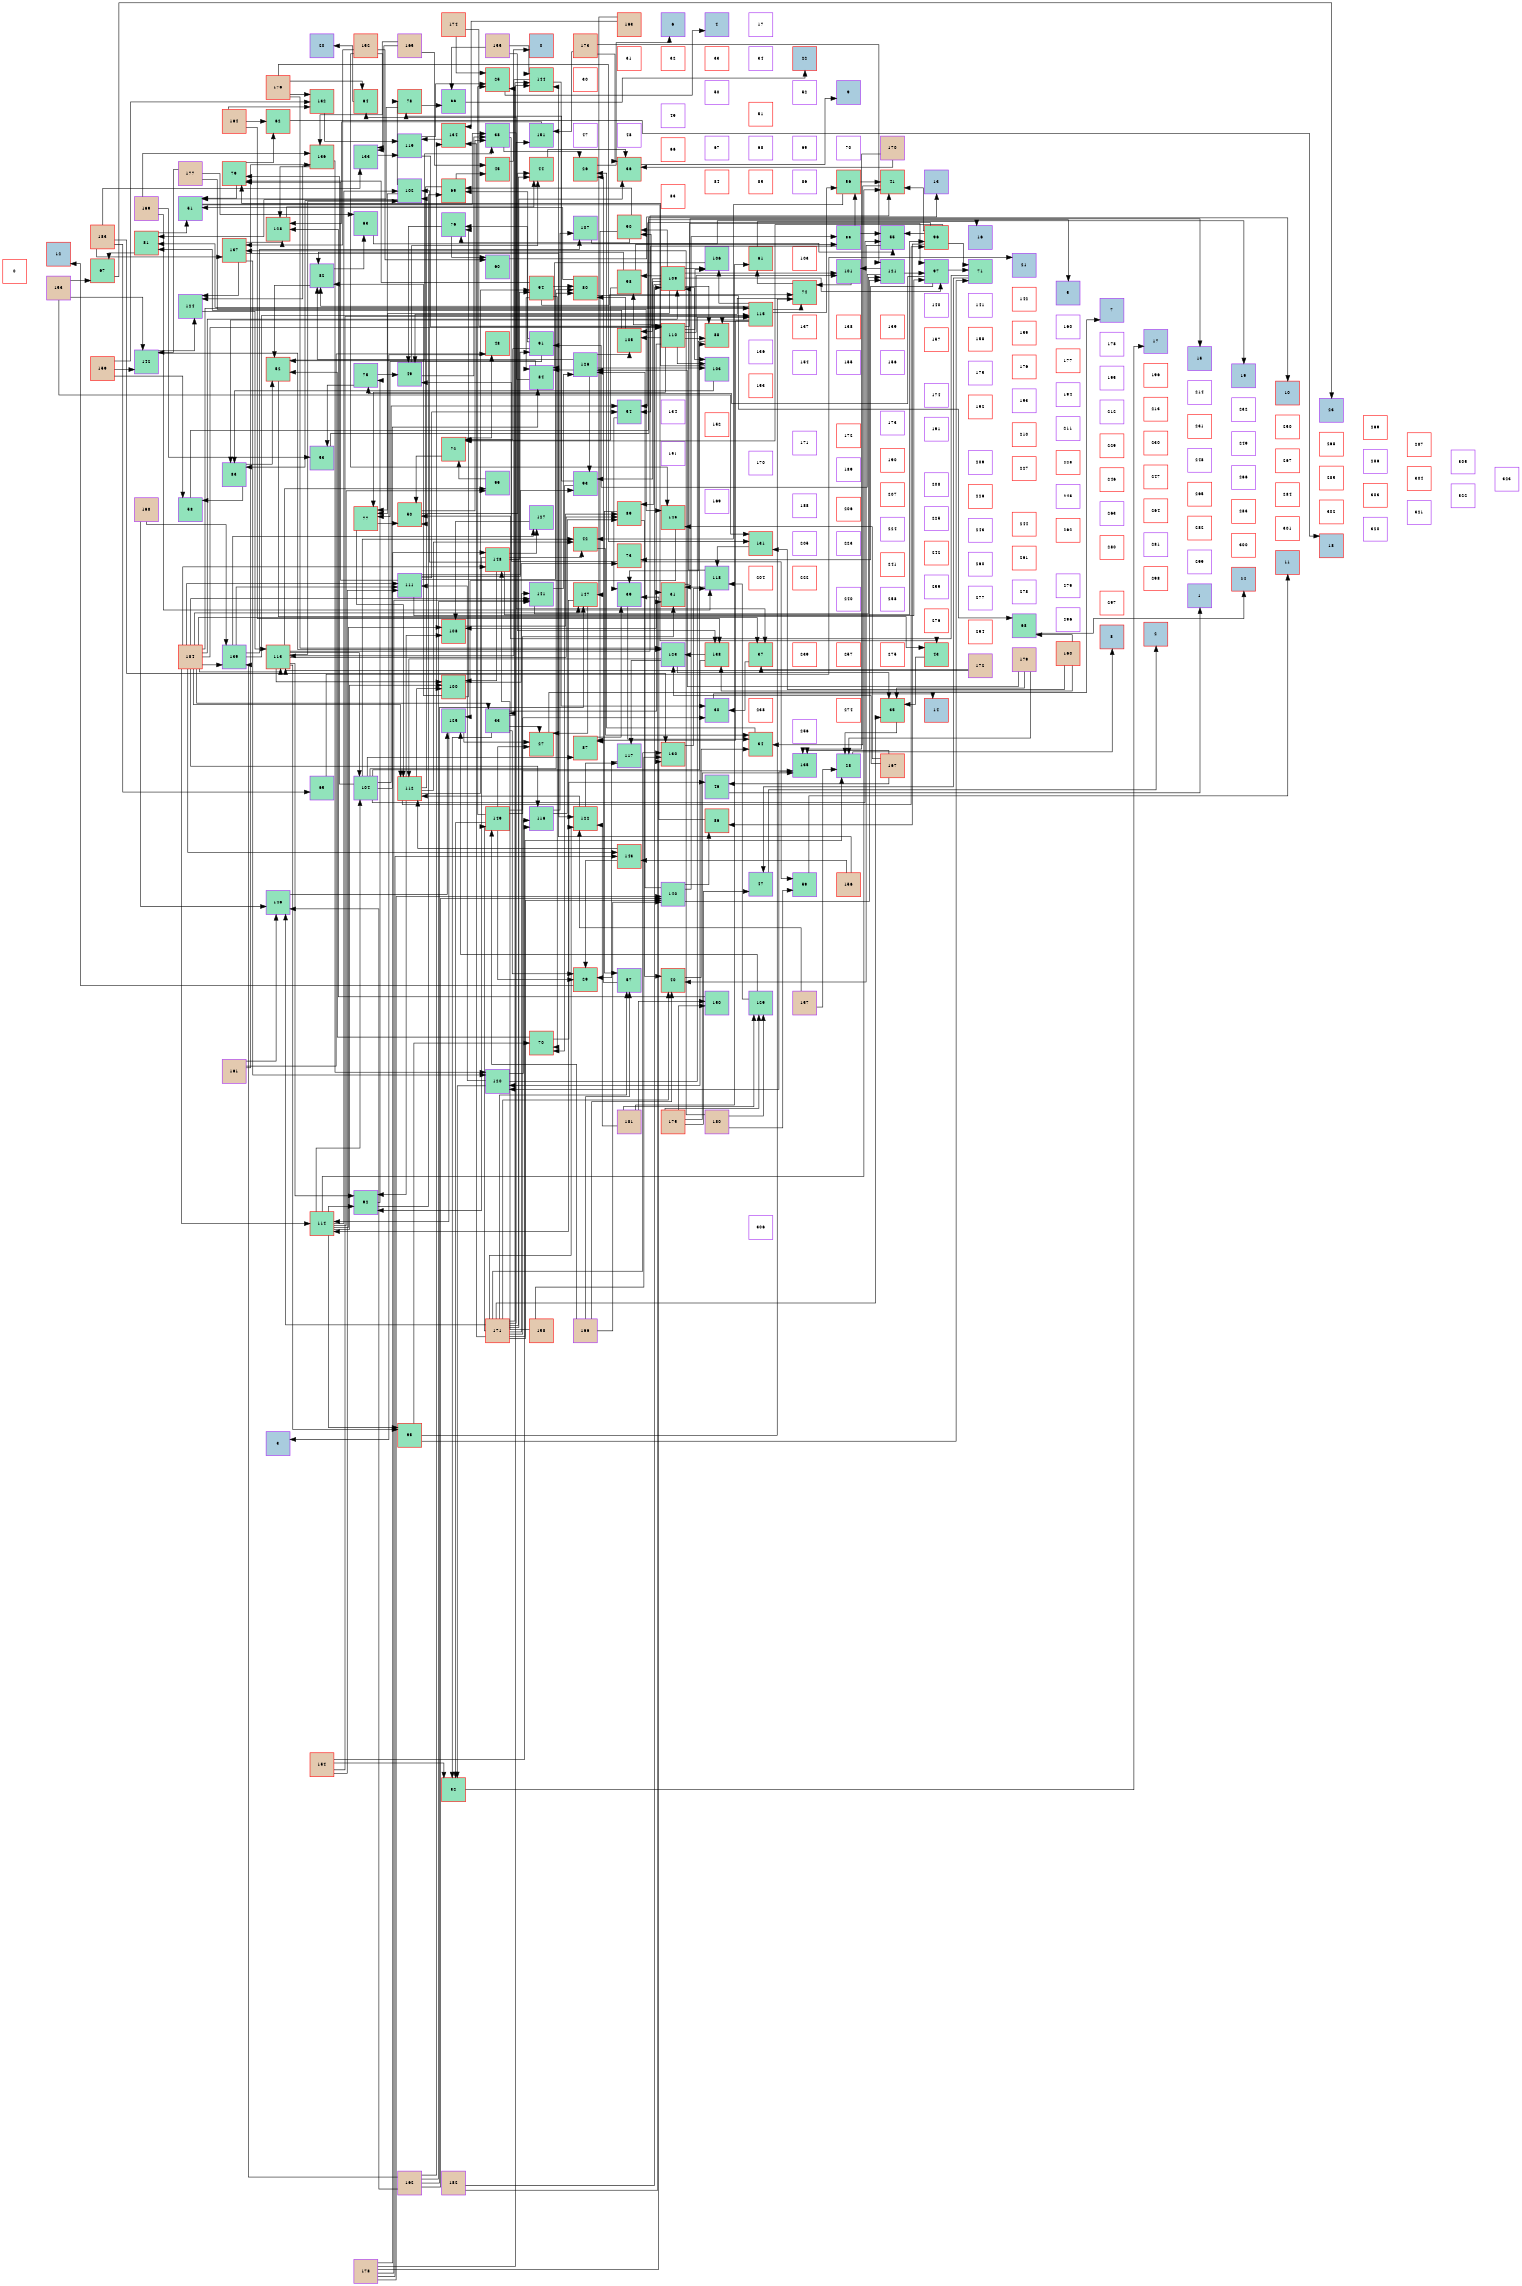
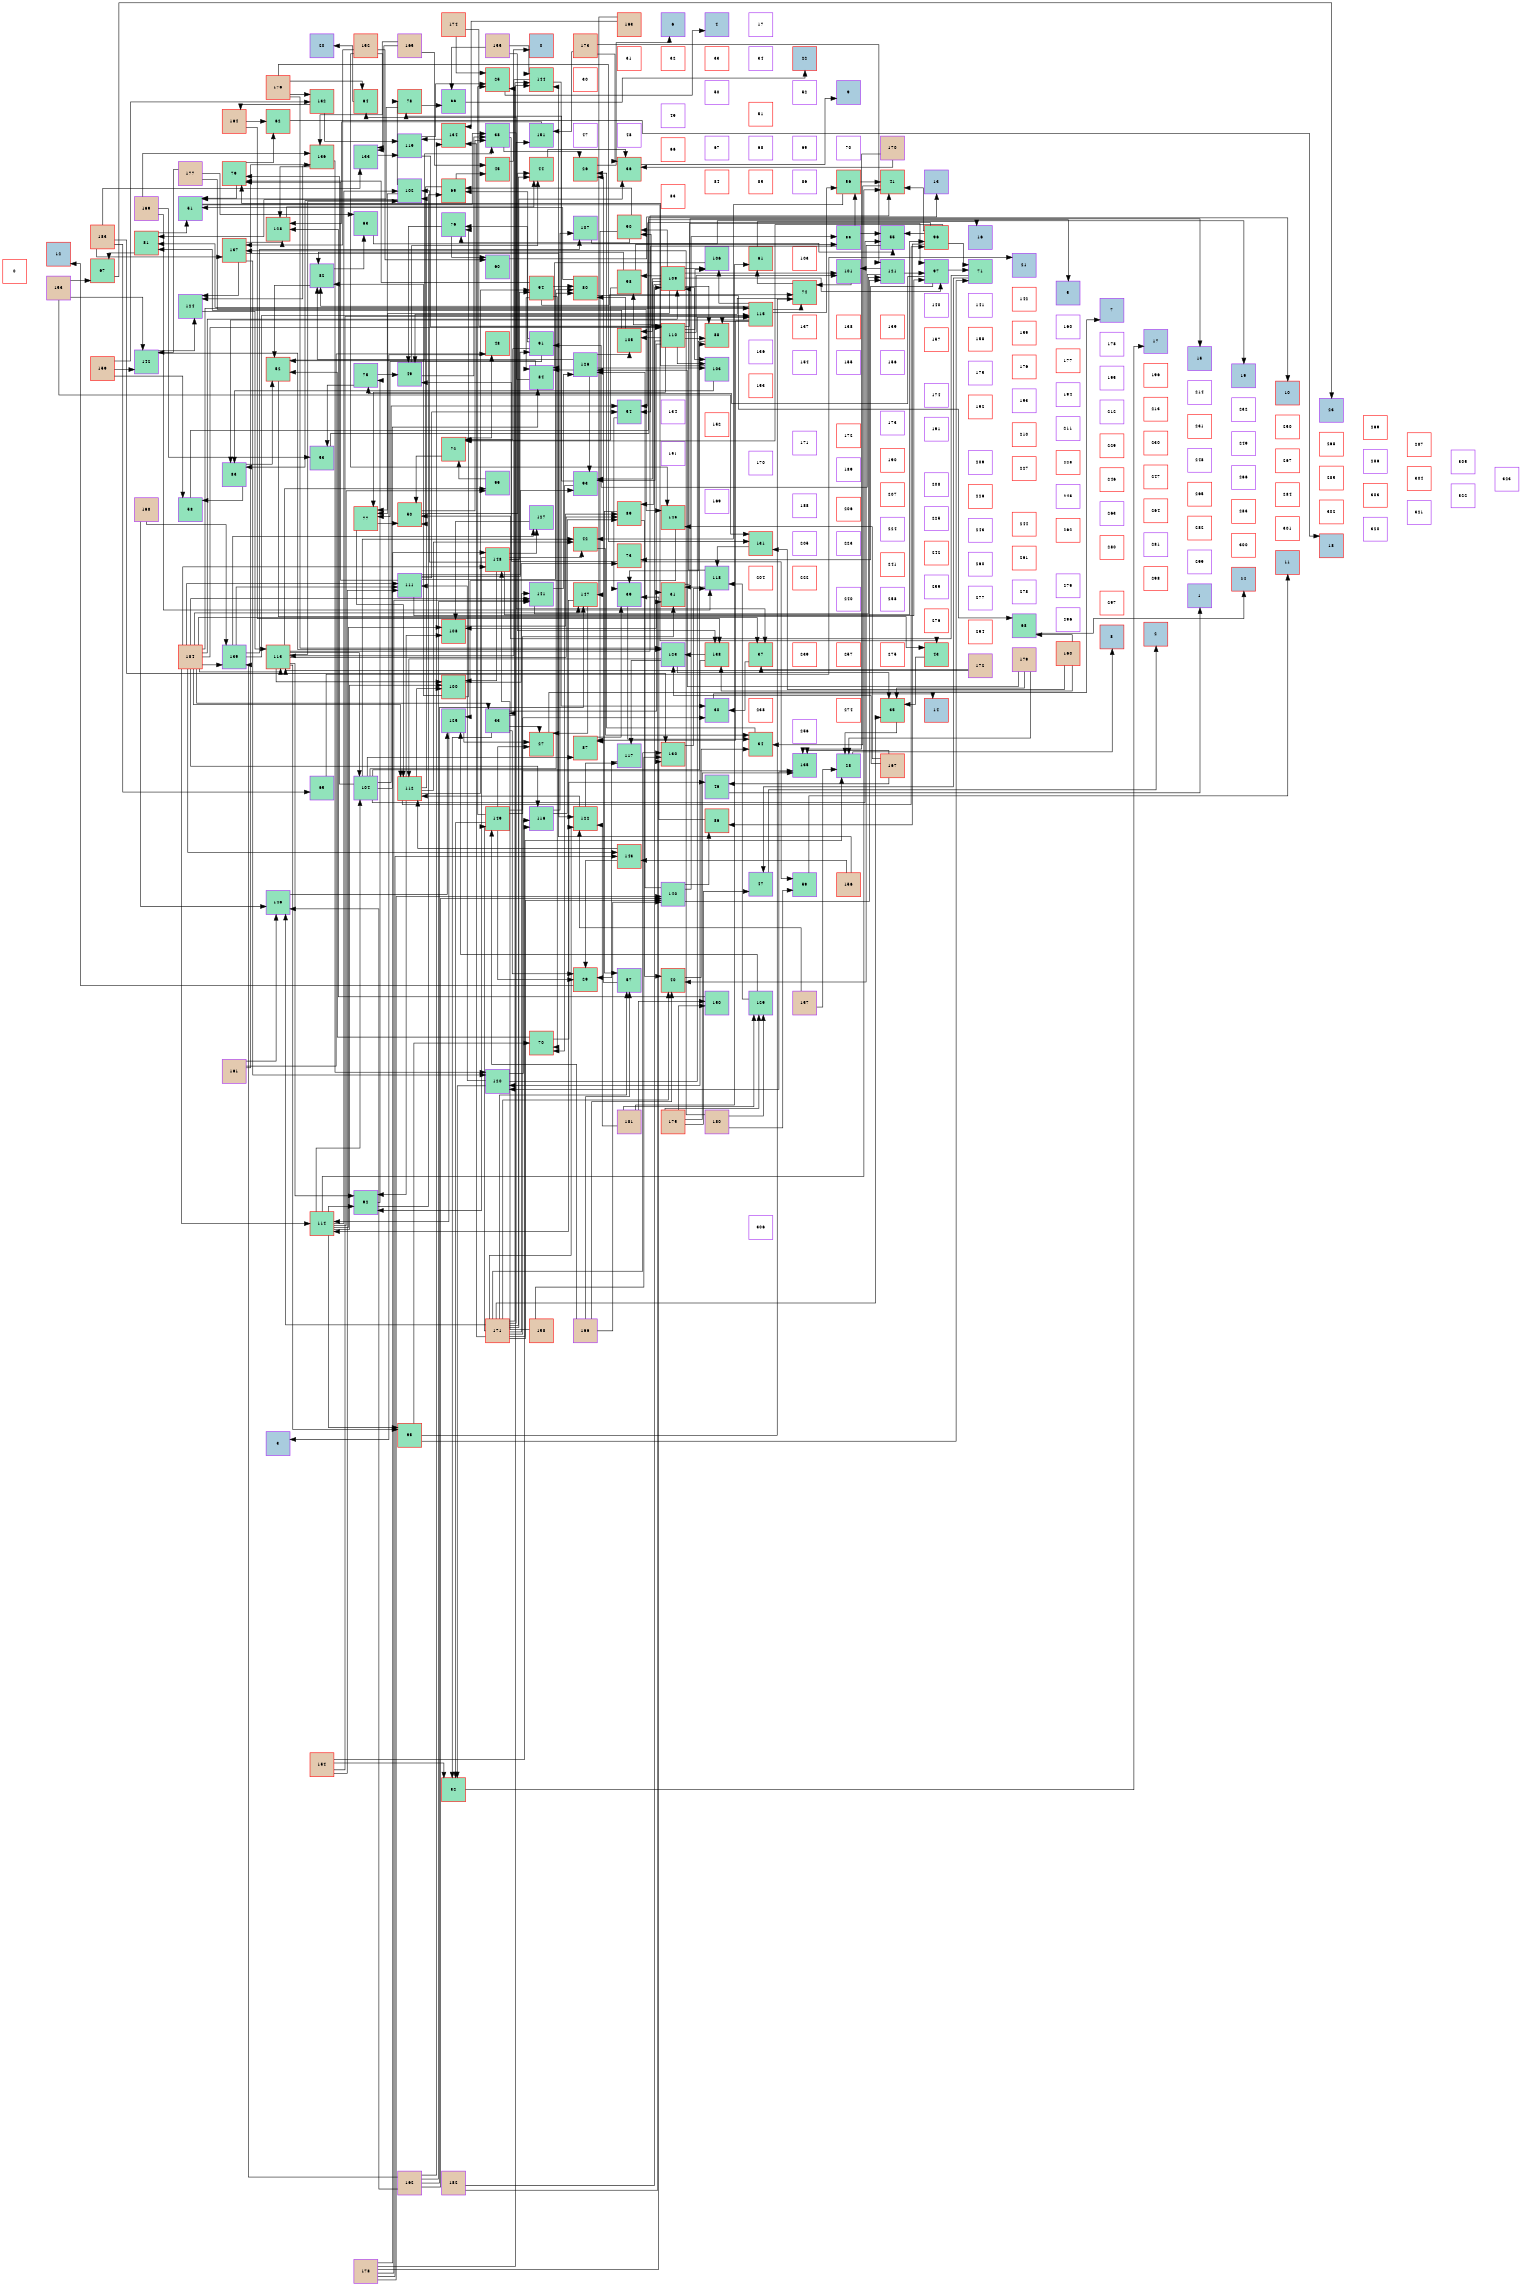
edge "164" -> "132": reversed
edge "110" -> "93": added
